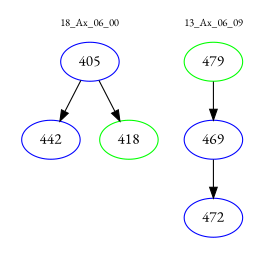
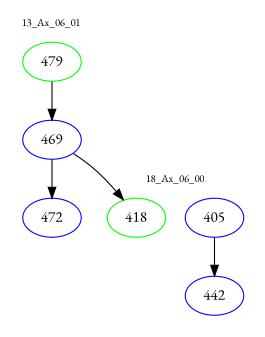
cluster "13_Ax_06_09": label "13_Ax_06_09" -> "13_Ax_06_01"
edge "405" -> "418": now "469" -> "418"
